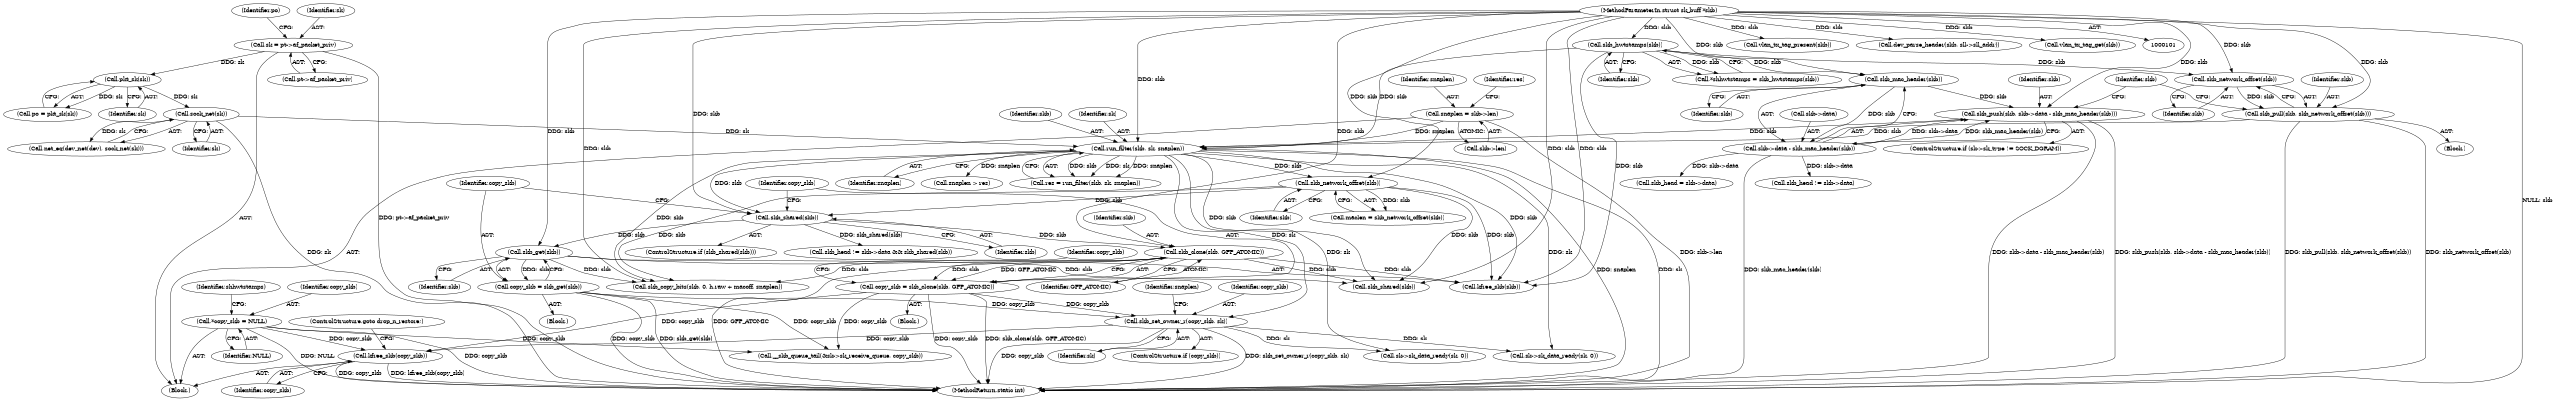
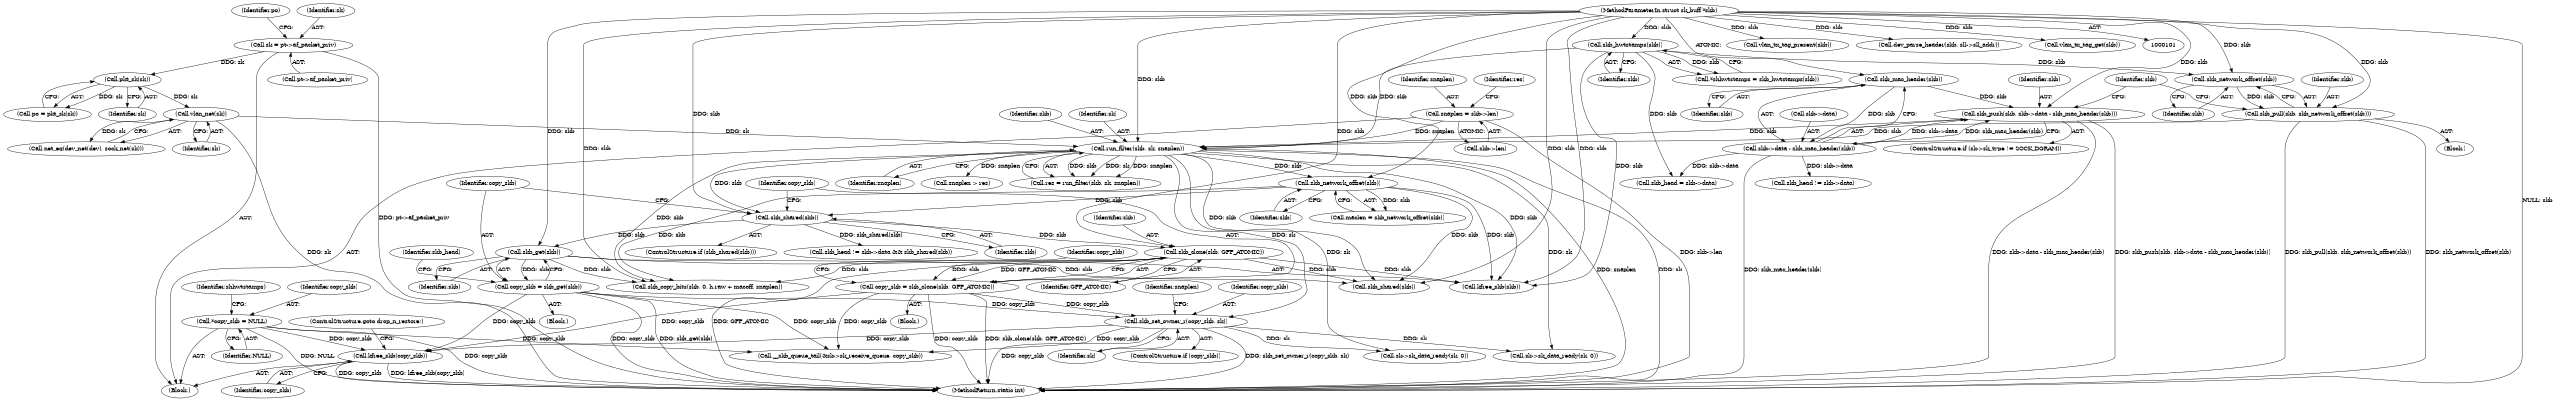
edge "(MethodParameterIn,struct sk_buff *skb)" -> "(Call,skb_mac_header(skb))": label "DDG: skb" -> "ATOMIC: "
edge "(Call,sk = pt->af_packet_priv)" -> "(Call,pt->af_packet_priv)": removed, label "CFG:"
edge "(Call,skb_hwtstamps(skb))" -> "(Call,skb_mac_header(skb))": now "(Call,skb_hwtstamps(skb))" -> "(Call,skb_head = skb->data)"
node "(Call,sock_net(sk))": label "(Call,sock_net(sk))" -> "(Call,vlan_net(sk))"
node "(Identifier,skb_head)": added
edge "(Identifier,GFP_ATOMIC)" -> "(Call,skb_clone(skb, GFP_ATOMIC))": label "ATOMIC: " -> "AST: "
edge "(Call,copy_skb = skb_get(skb))" -> "(Call,kfree_skb(copy_skb))": added, label "DDG: copy_skb"
edge "(Call,skb_set_owner_r(copy_skb, sk))" -> "(Call,__skb_queue_tail(&sk->sk_receive_queue, copy_skb))": added, label "DDG: copy_skb"
